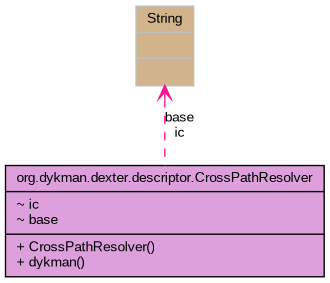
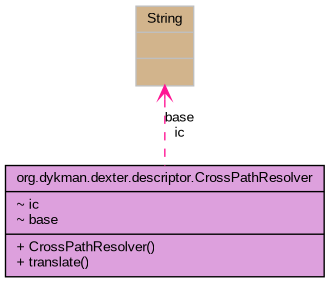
node "org.dykman.dexter.descriptor.CrossPathResolver": text "+ dykman()" -> "+ translate()"
